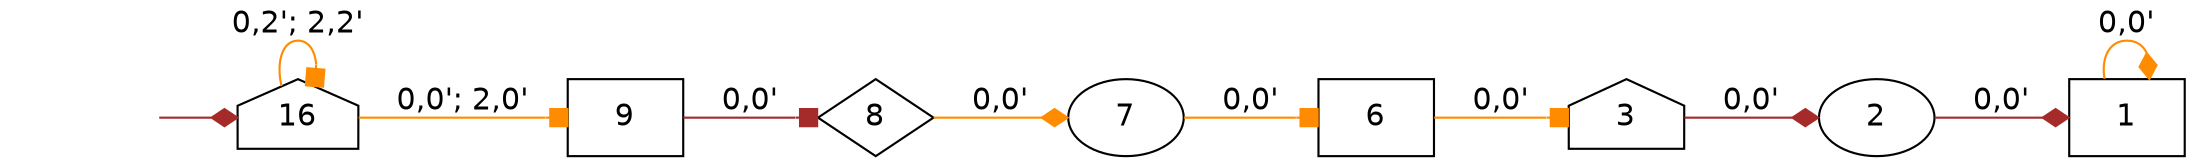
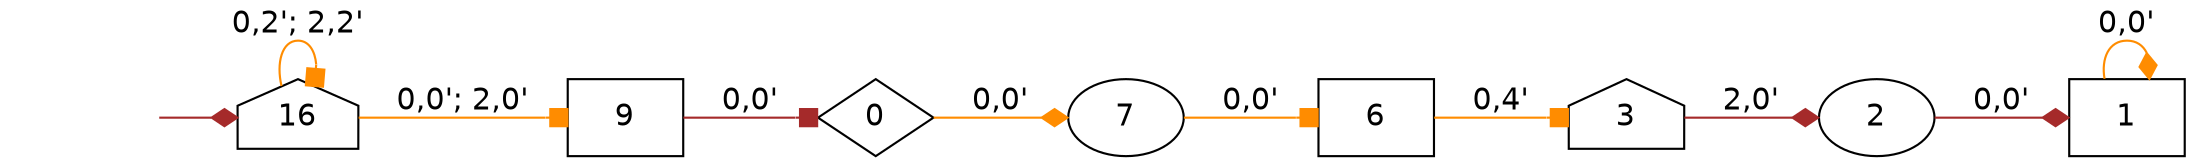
edge "6" -> "3": label "0,0'" -> "0,4'"
edge "3" -> "2": label "0,0'" -> "2,0'"
node "8": label "8" -> "0"
